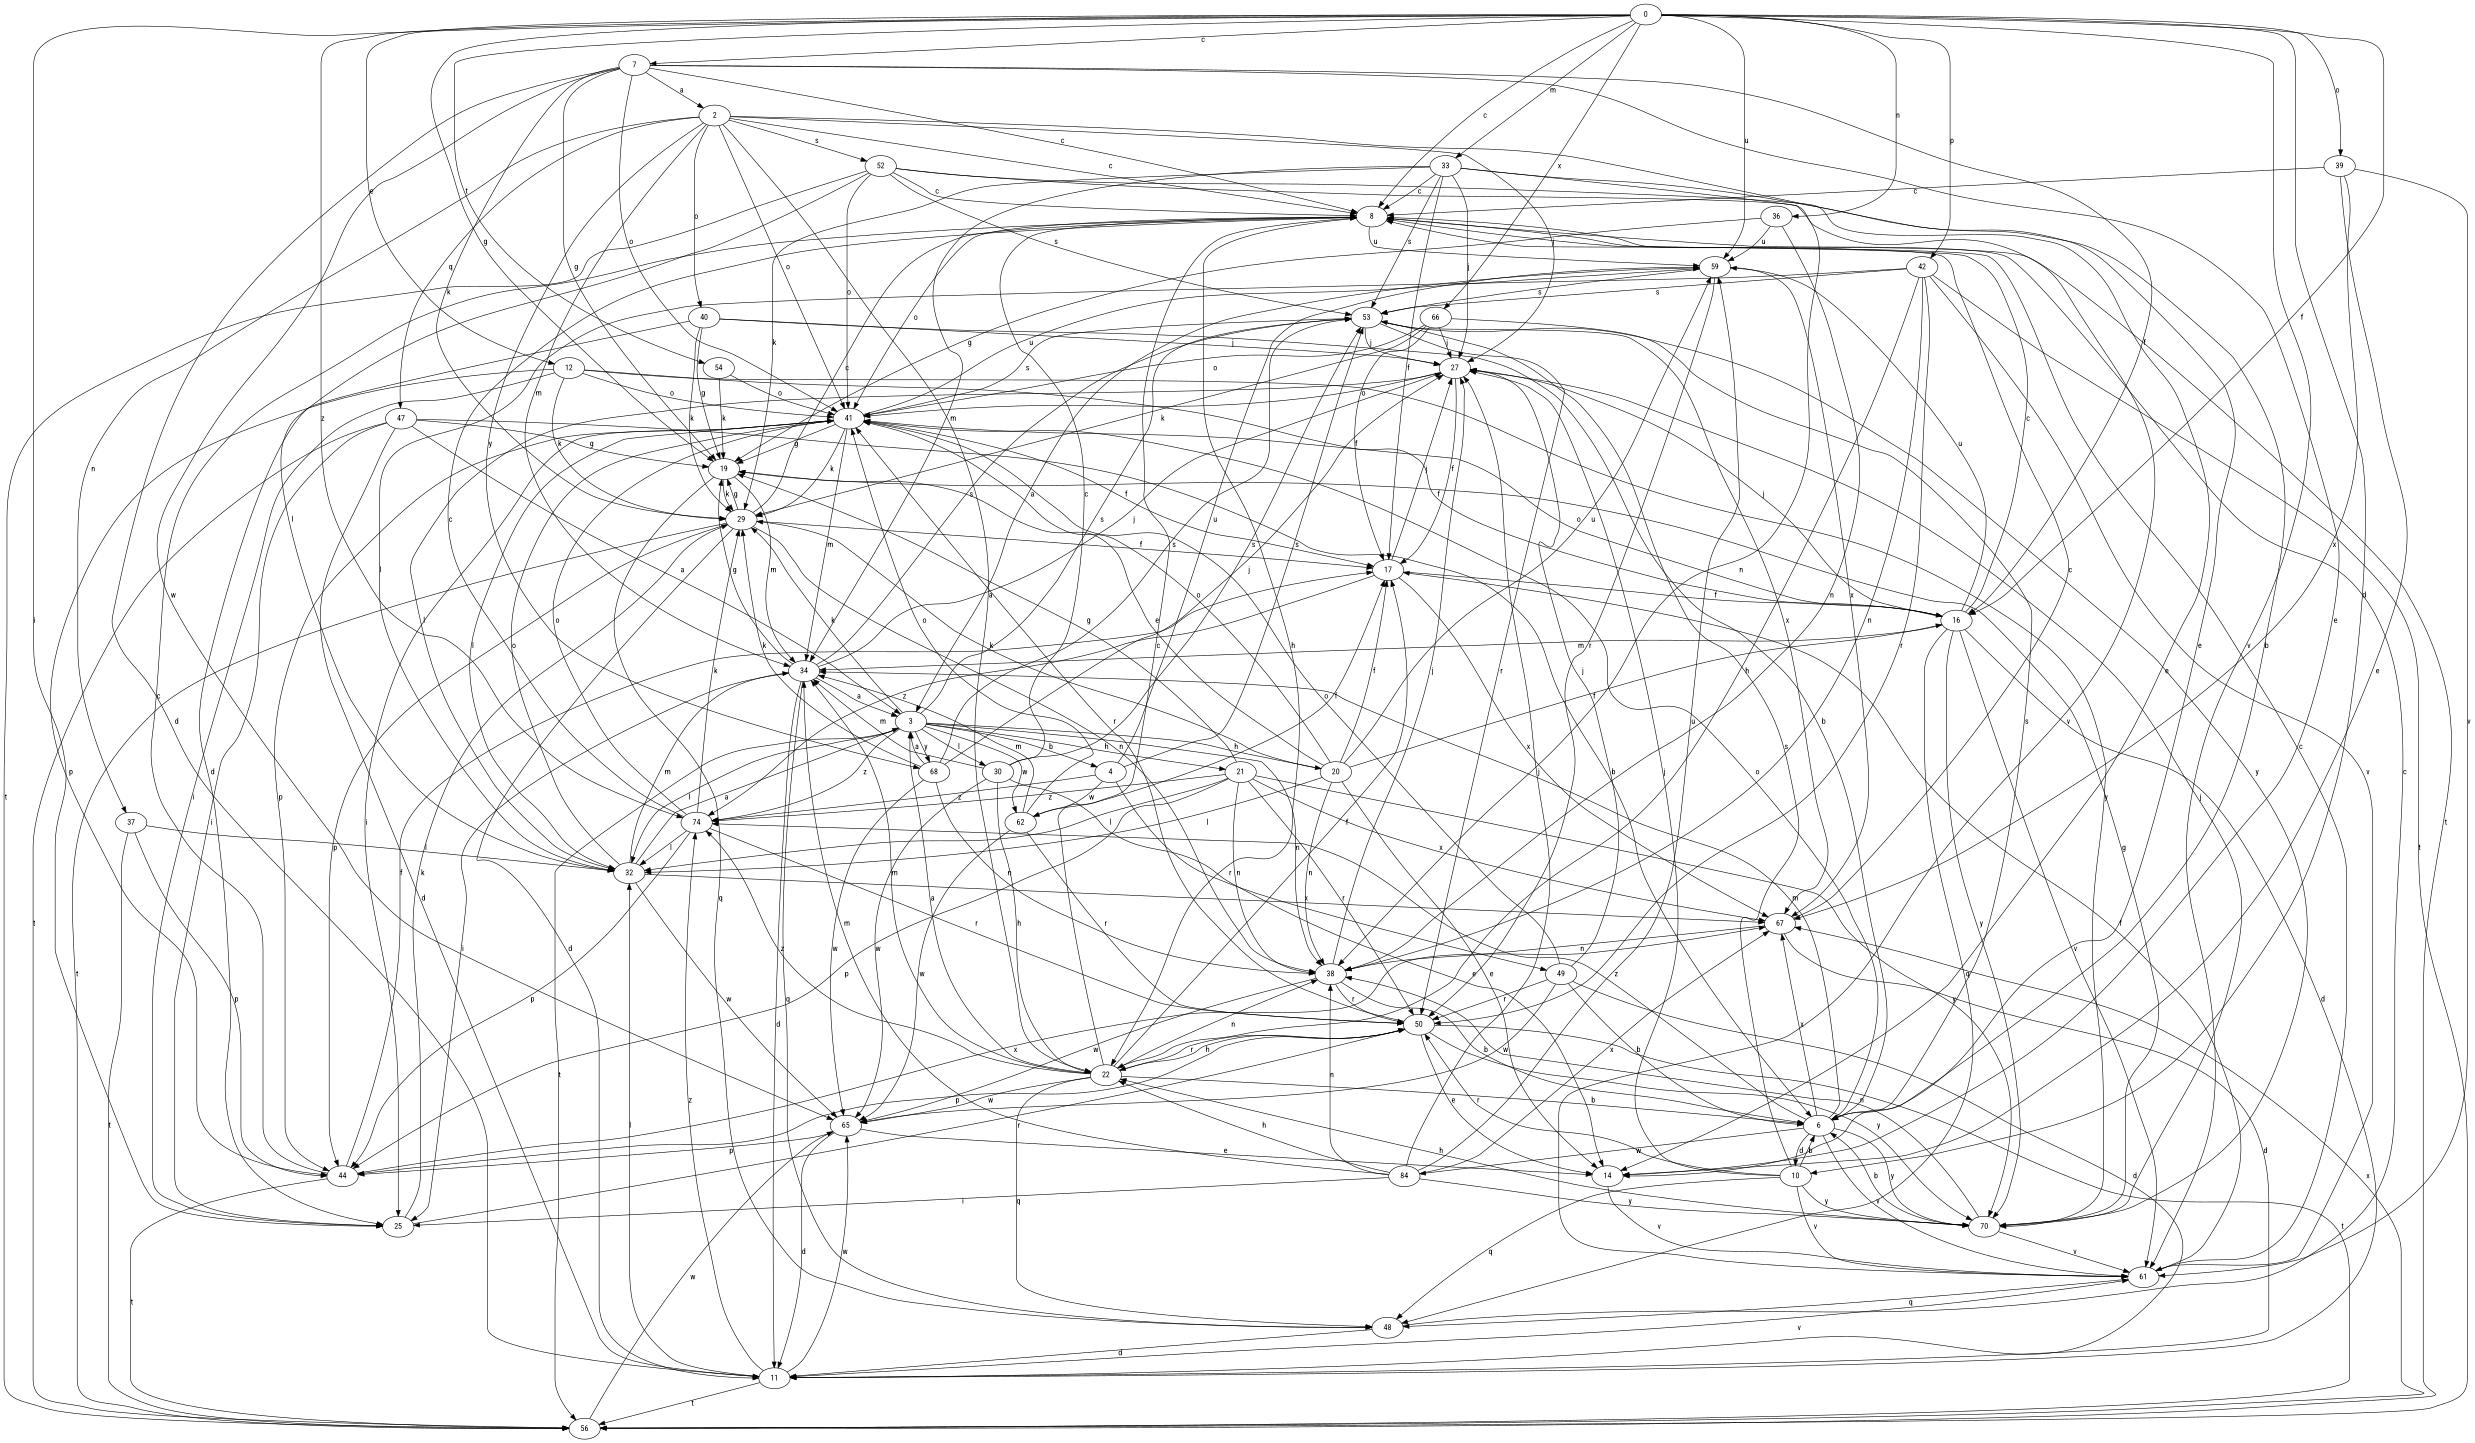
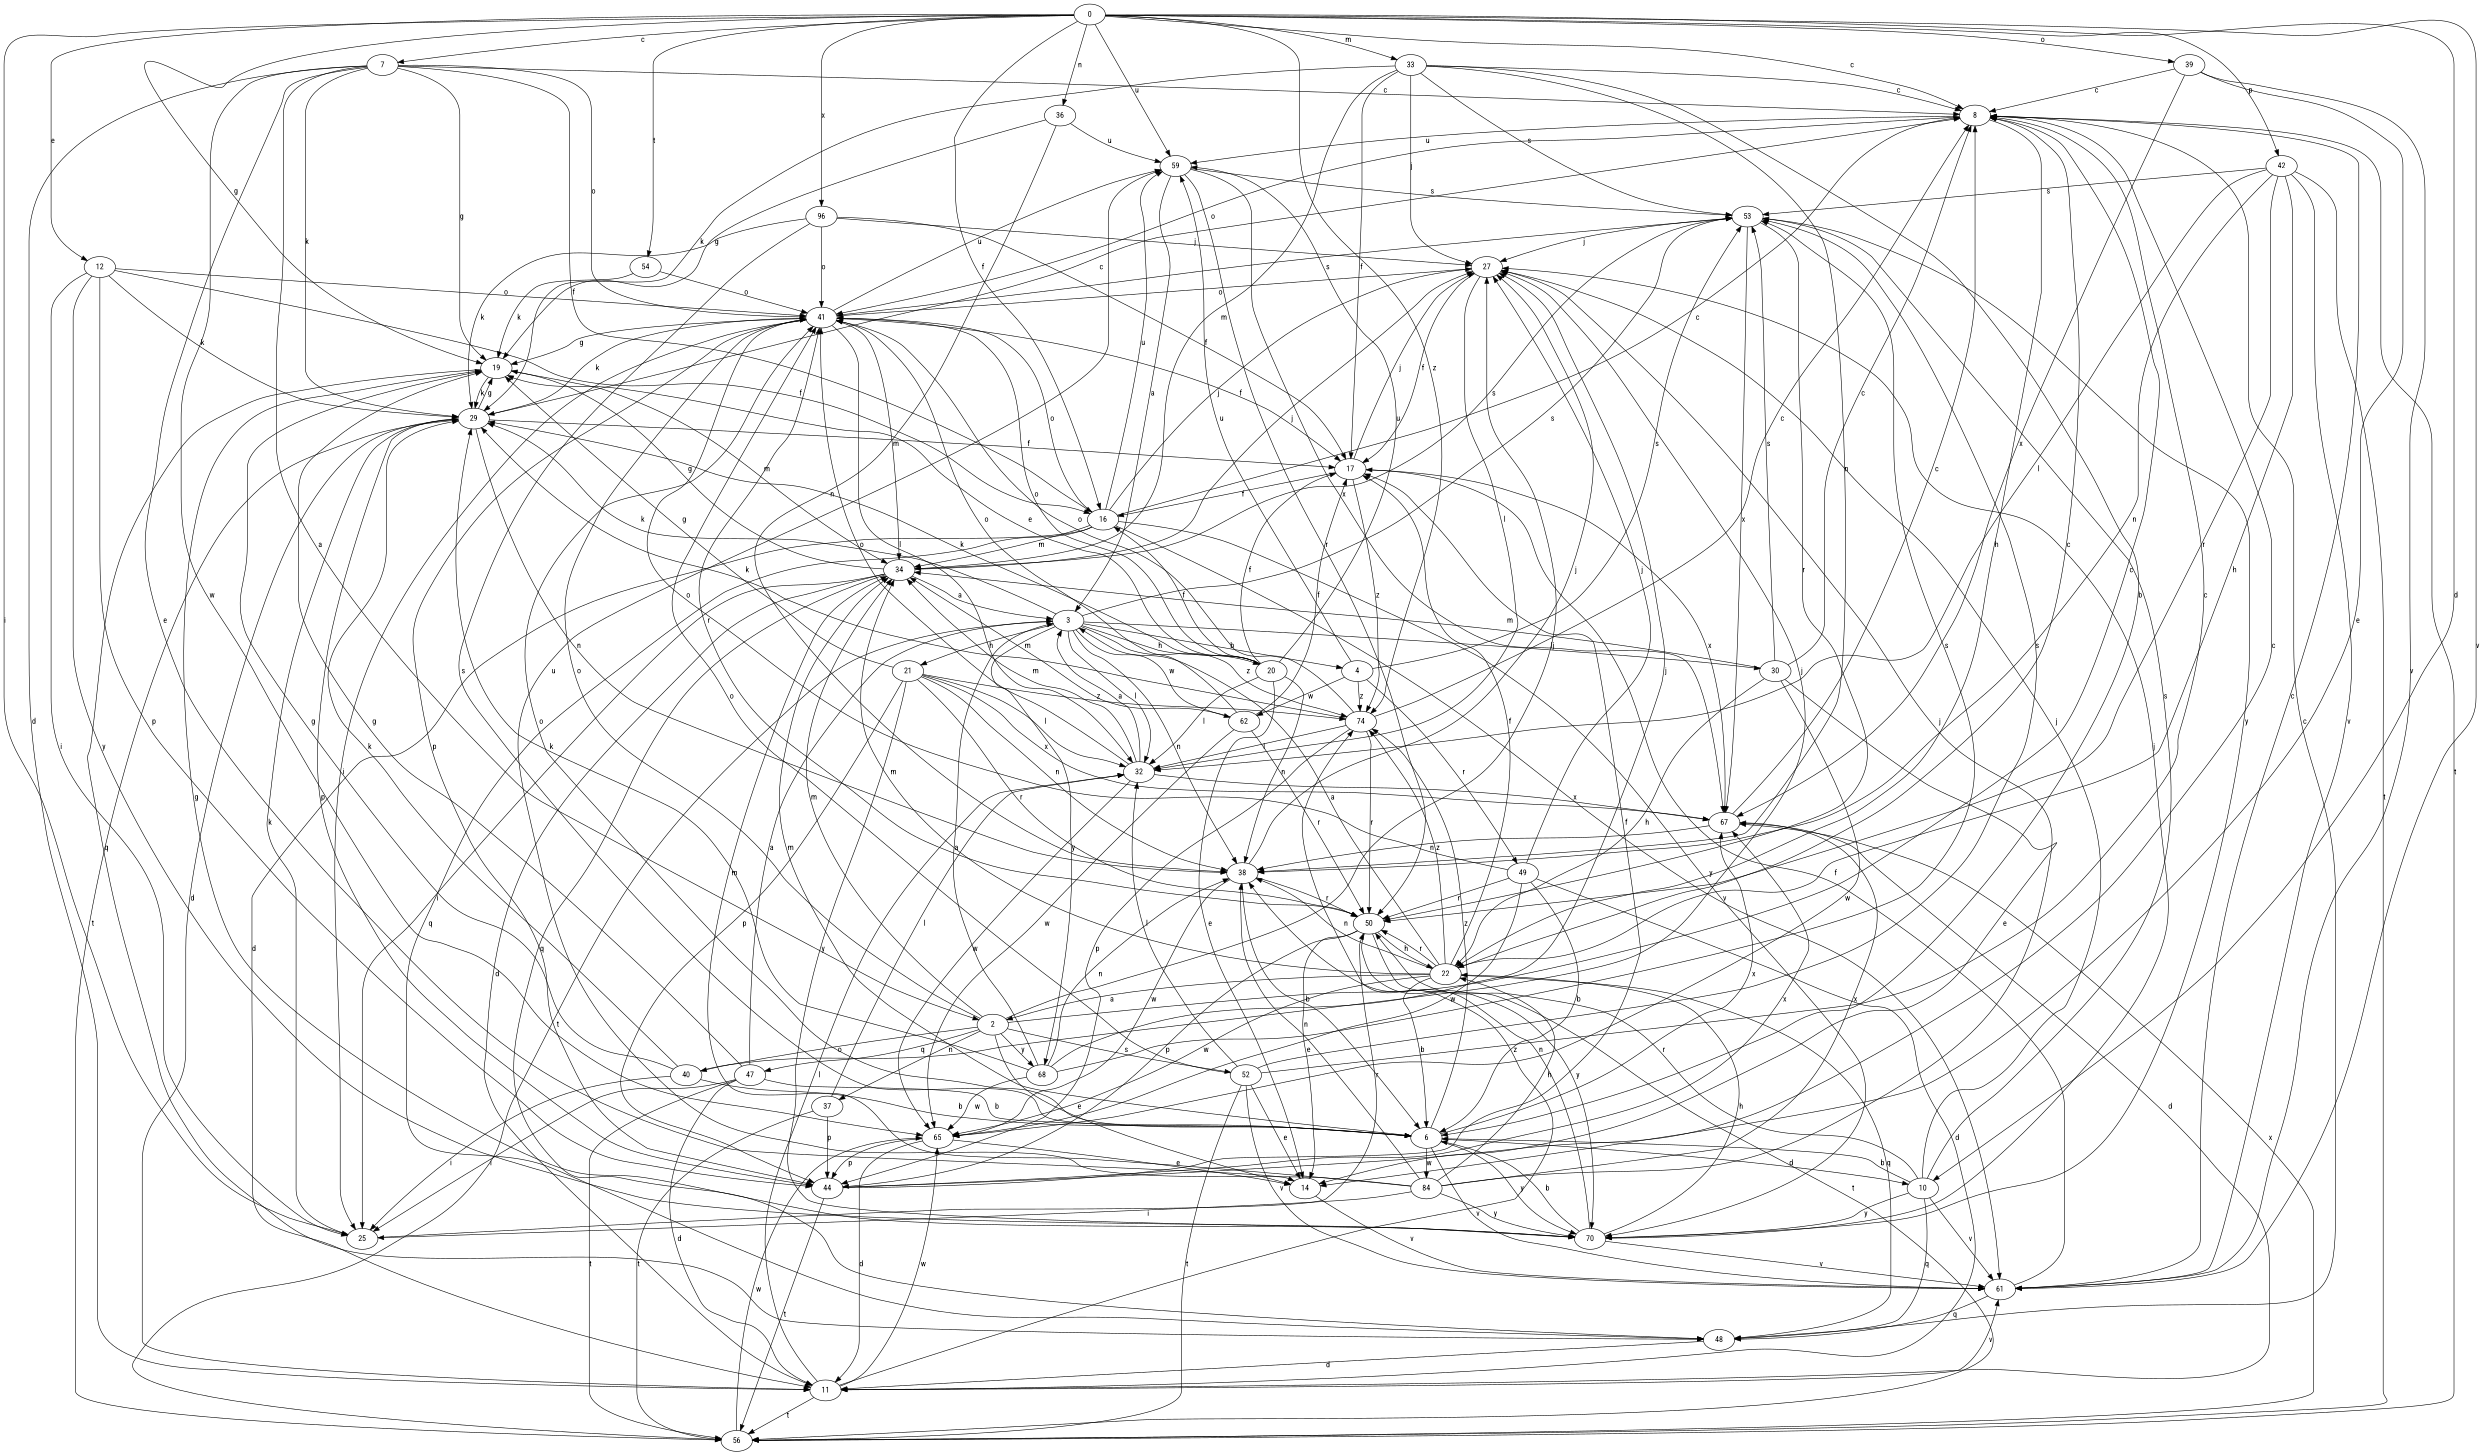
node "66": label "66" -> "96"
edge "2" -> "22": reversed
edge "40" -> "25": label "d" -> "i"
